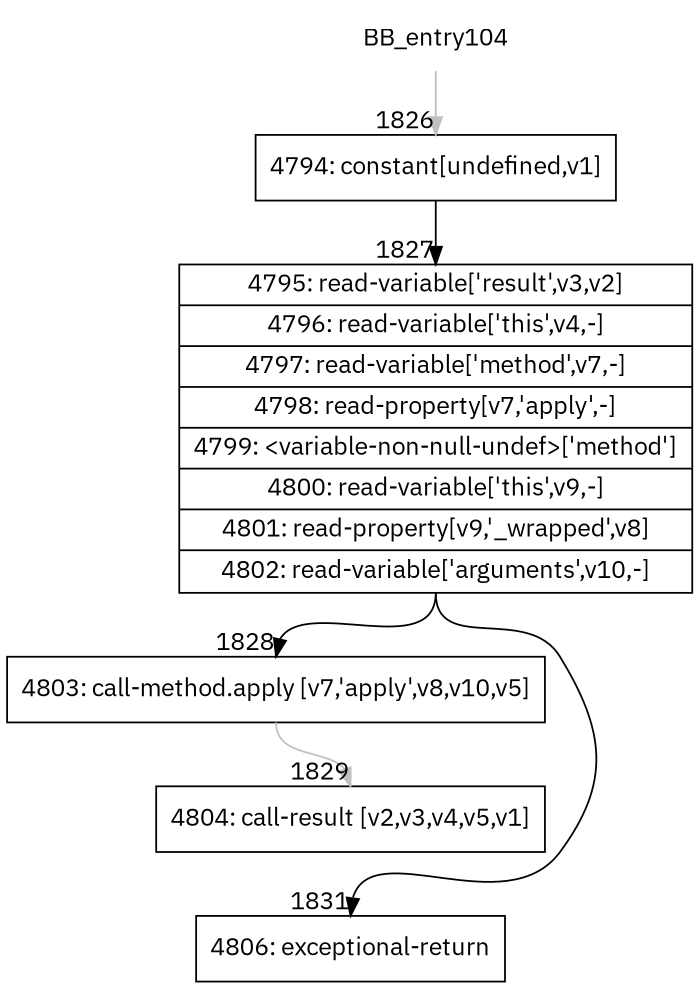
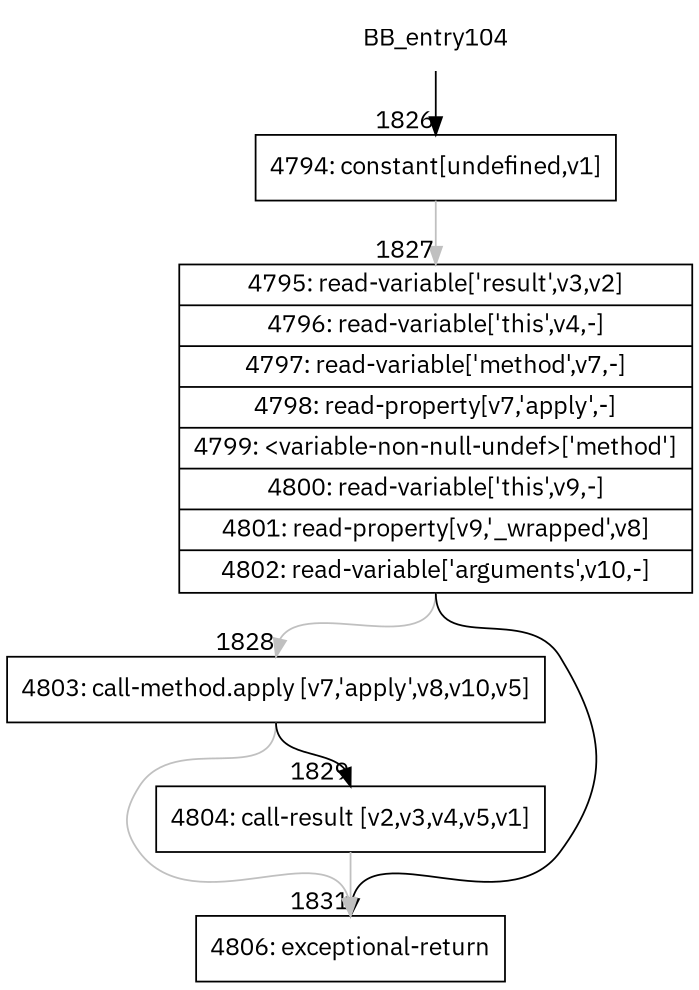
edge "BB_entry104" -> "4794: constant[undefined,v1]": color gray -> black
edge "4794: constant[undefined,v1]" -> "4795: read-variable['result',v3,v2]": color black -> gray
edge "4795: read-variable['result',v3,v2]" -> "4803: call-method.apply [v7,'apply',v8,v10,v5]": color black -> gray
edge "4803: call-method.apply [v7,'apply',v8,v10,v5]" -> "4804: call-result [v2,v3,v4,v5,v1]": color gray -> black
edge "4803: call-method.apply [v7,'apply',v8,v10,v5]" -> "4806: exceptional-return": added
edge "4804: call-result [v2,v3,v4,v5,v1]" -> "4806: exceptional-return": added
